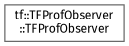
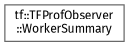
node "tf::TFProfObserver ::TFProfObserver": label "tf::TFProfObserver ::TFProfObserver" -> "tf::TFProfObserver ::WorkerSummary"
